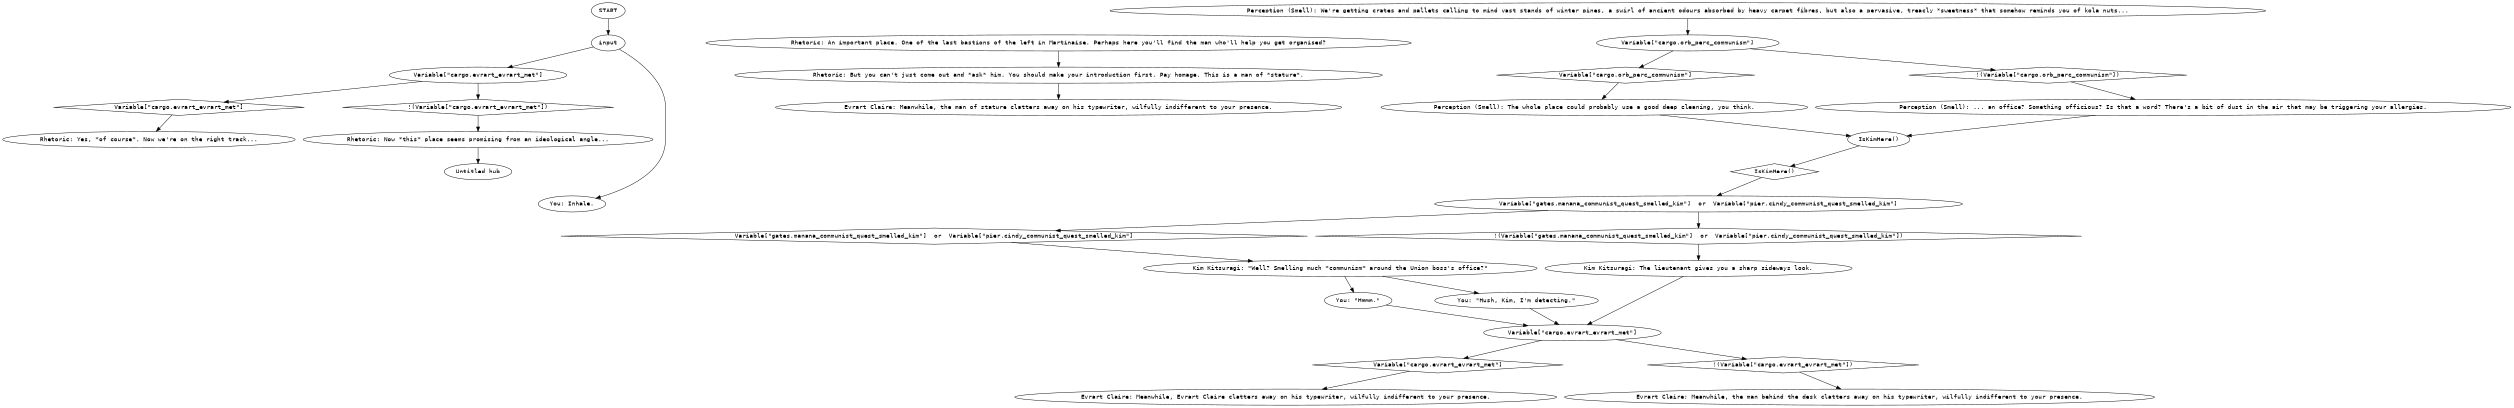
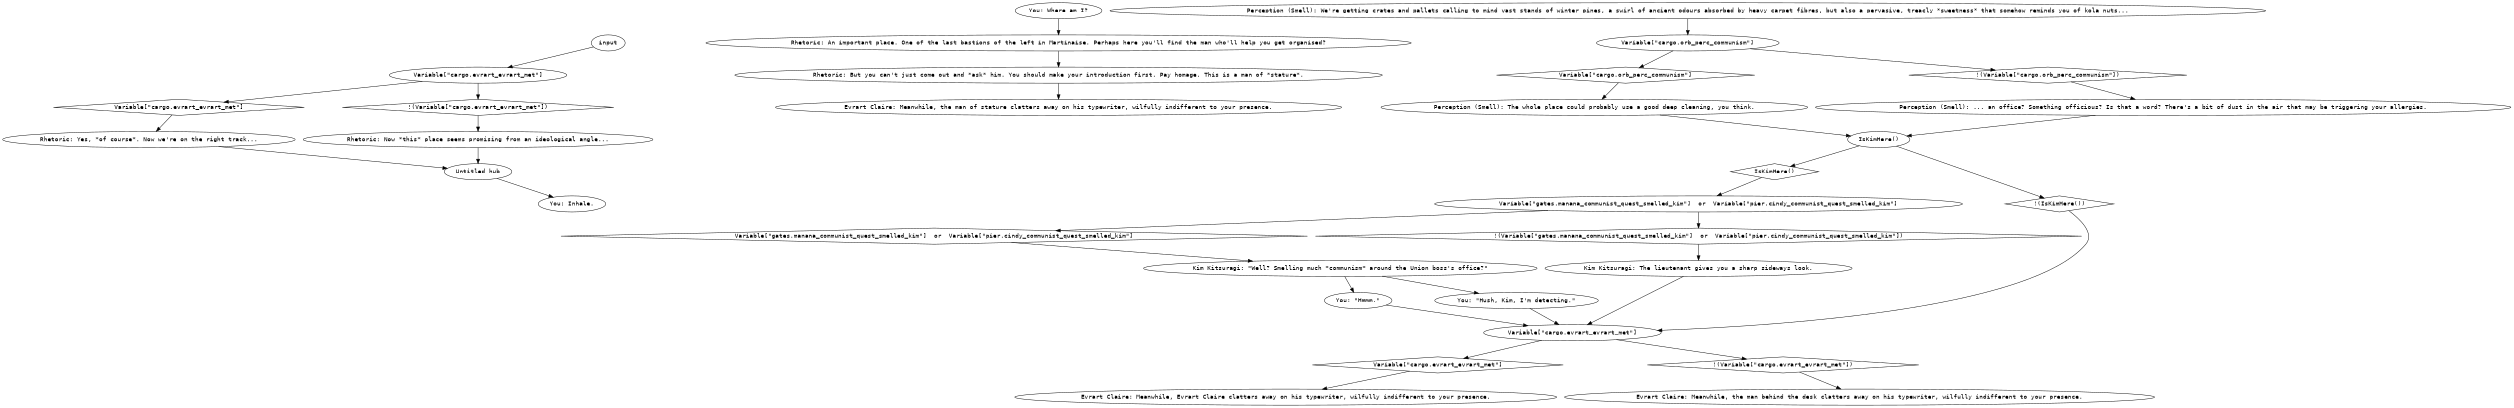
node "START": removed
node "You: Where am I?": added
edge "input" -> "You: Inhale.": now "Untitled hub" -> "You: Inhale."
edge "Rhetoric: Yes, *of course*. Now we're on the right track..." -> "Untitled hub": added
node "!(IsKimHere())": added
